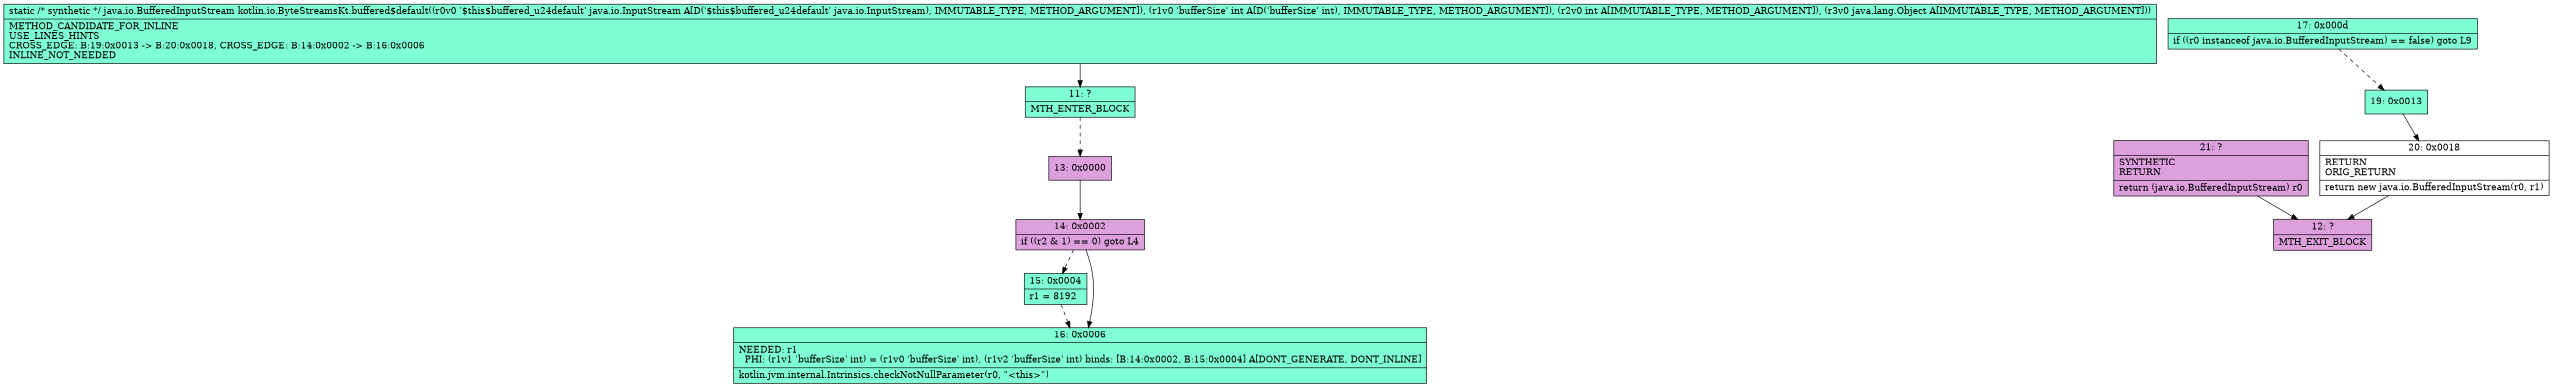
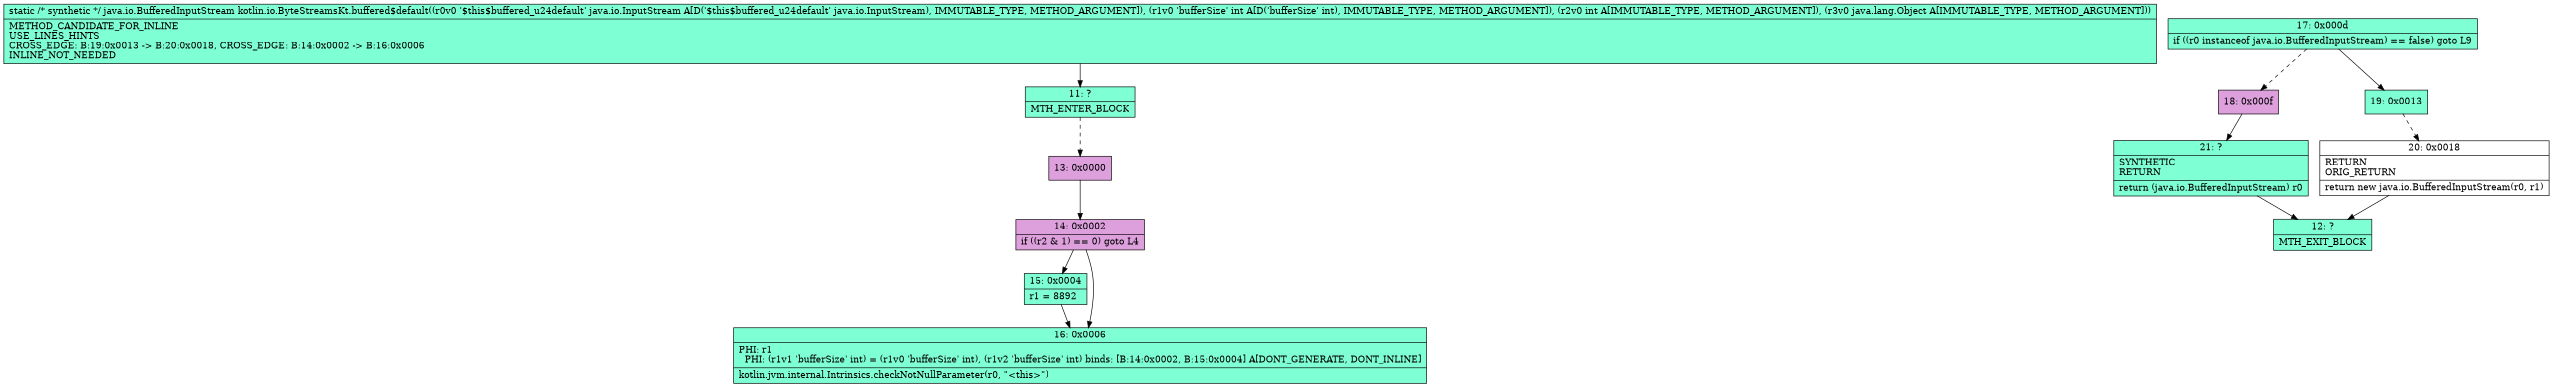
edge "17: 0x000d" -> "19: 0x0013": style dashed -> solid
node "18: 0x000f": added
edge "19: 0x0013" -> "20: 0x0018": style solid -> dashed
node "21: ?": fillcolor plum -> aquamarine
node "12: ?": fillcolor plum -> aquamarine
edge "14: 0x0002" -> "15: 0x0004": style dashed -> solid
node "15: 0x0004": text "r1 = 8192" -> "r1 = 8892"
edge "15: 0x0004" -> "16: 0x0006": style dashed -> solid
node "16: 0x0006": text "NEEDED: r1" -> "PHI: r1"
